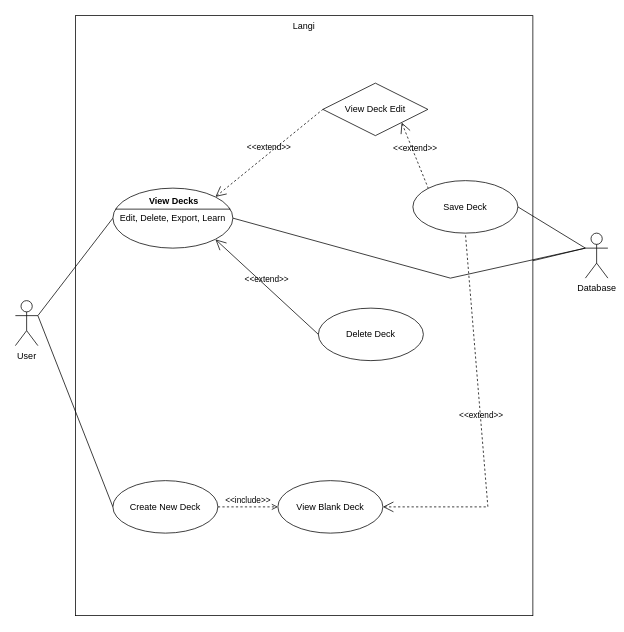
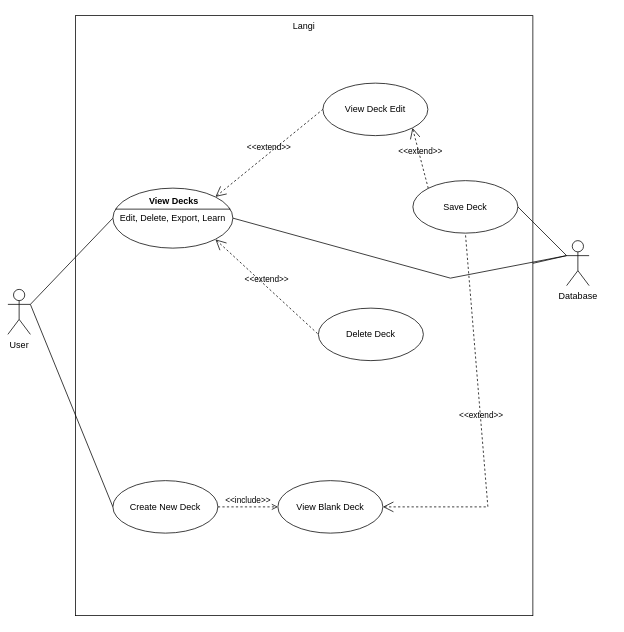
node "View Deck Edit": shape diamond -> ellipse
node "Database": moved (597, 255) -> (578, 263)
edge "Delete Deck" -> "Edit, Delete, Export, Learn": style solid -> dashed
node "User": moved (27, 323) -> (19, 312)
